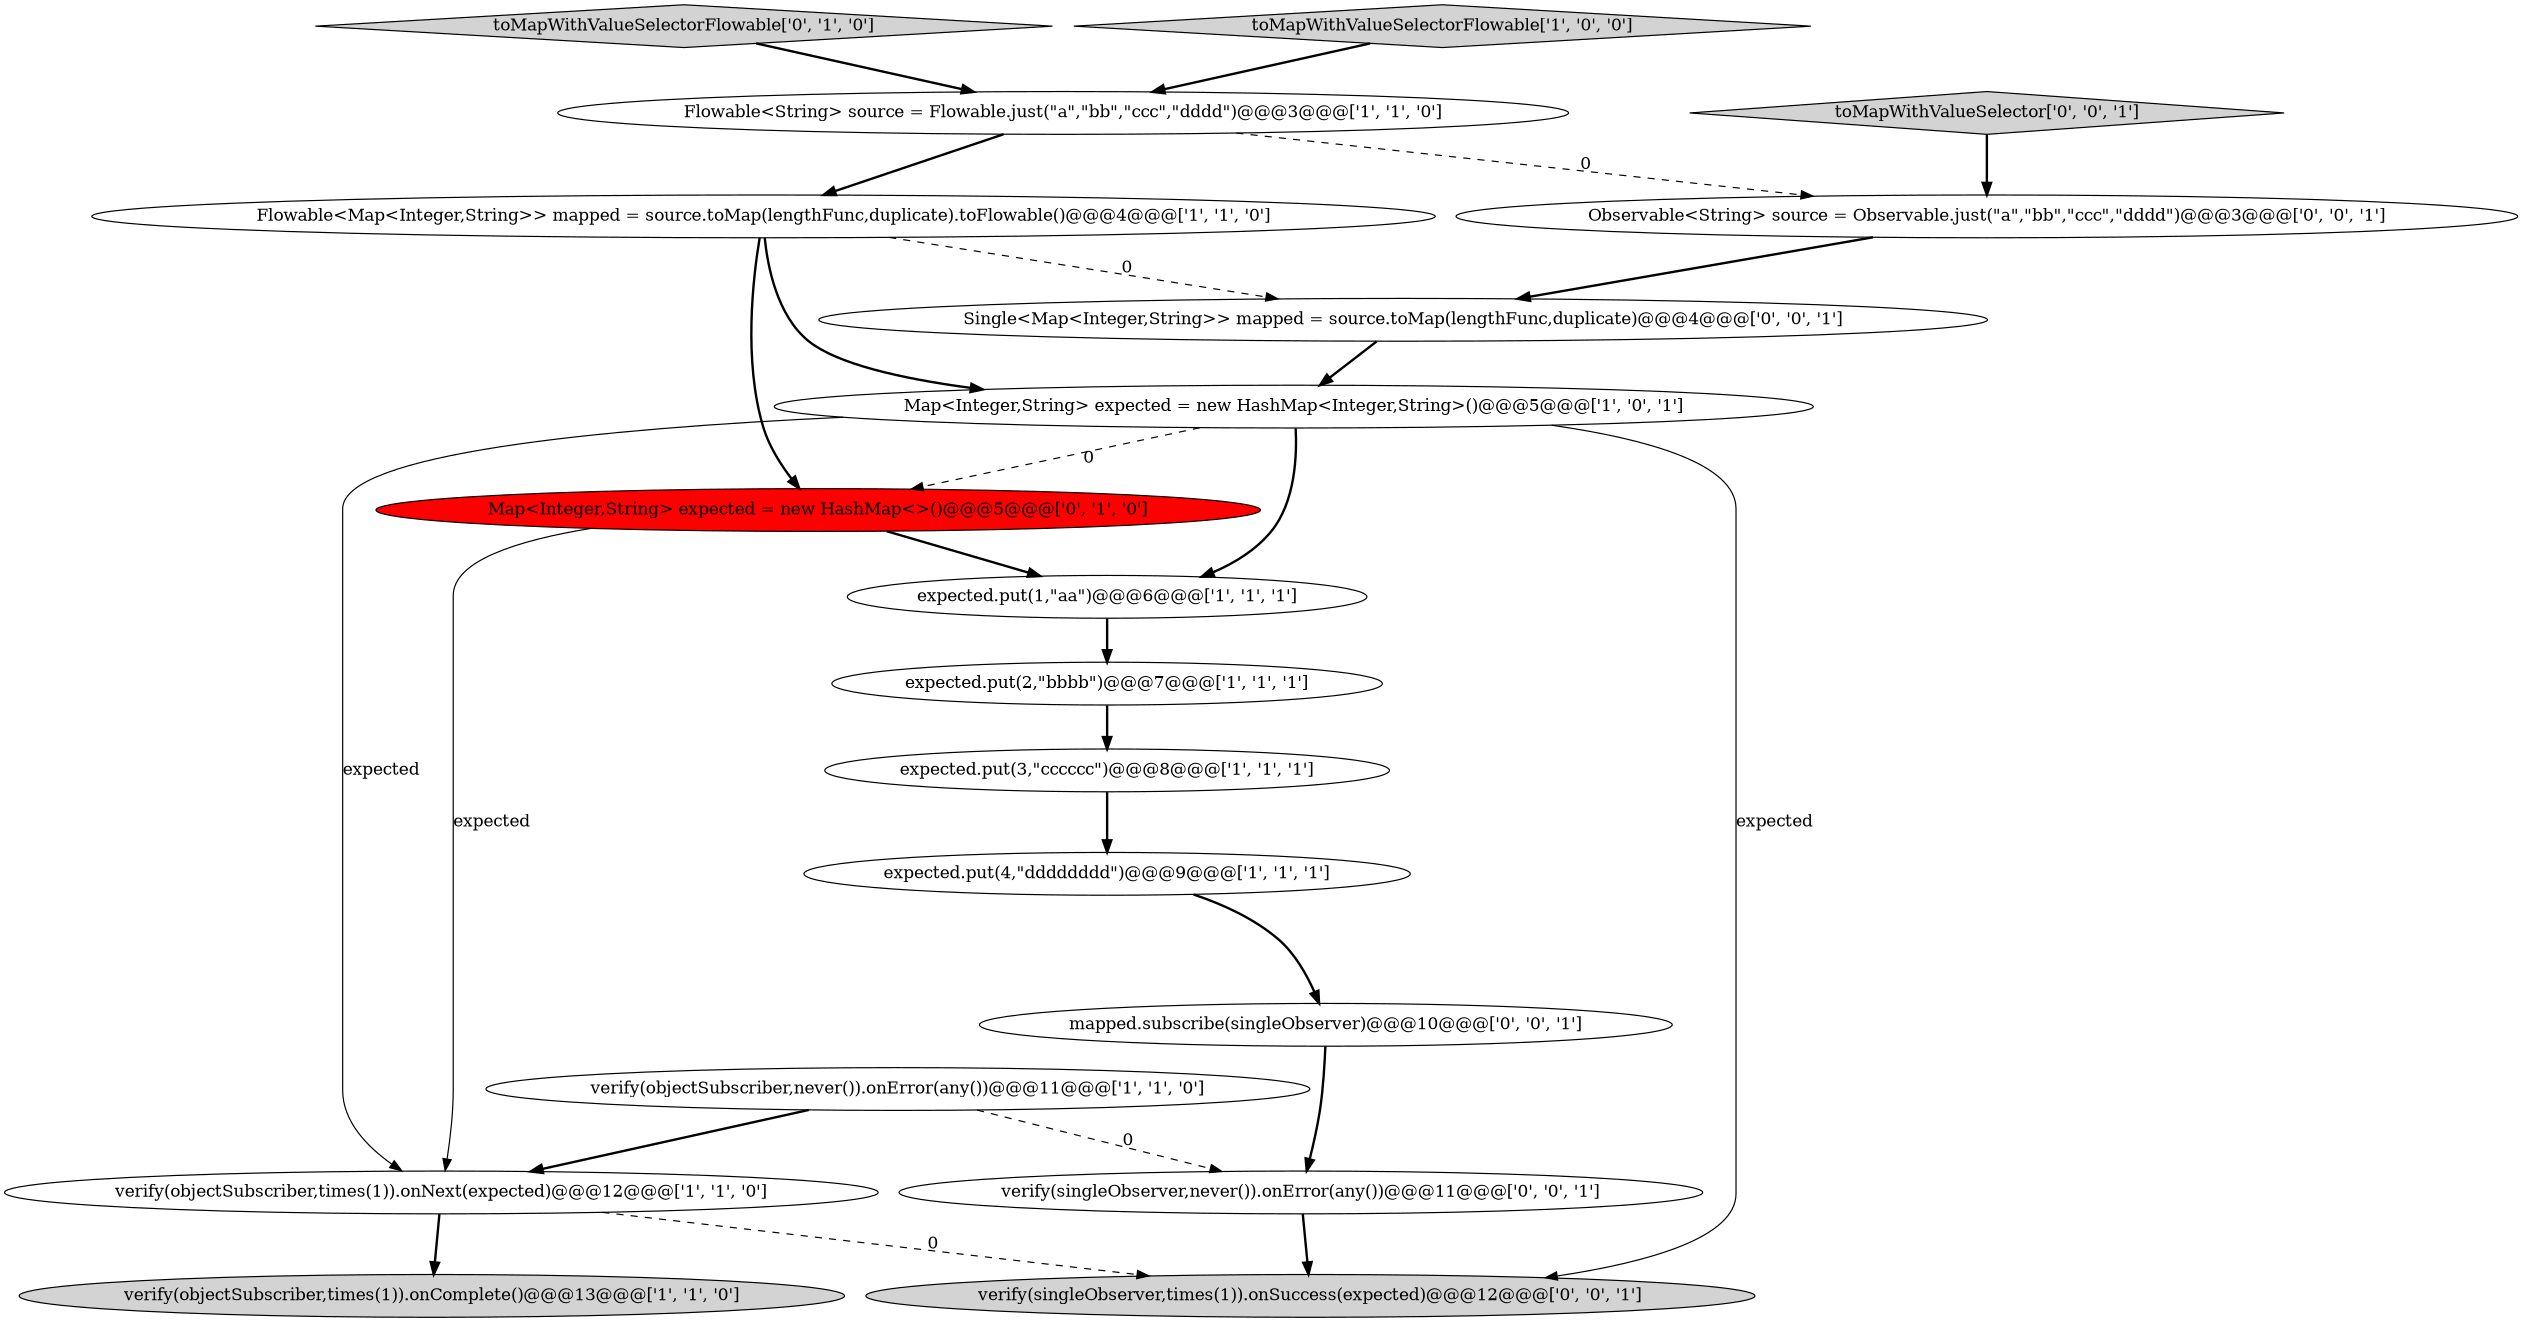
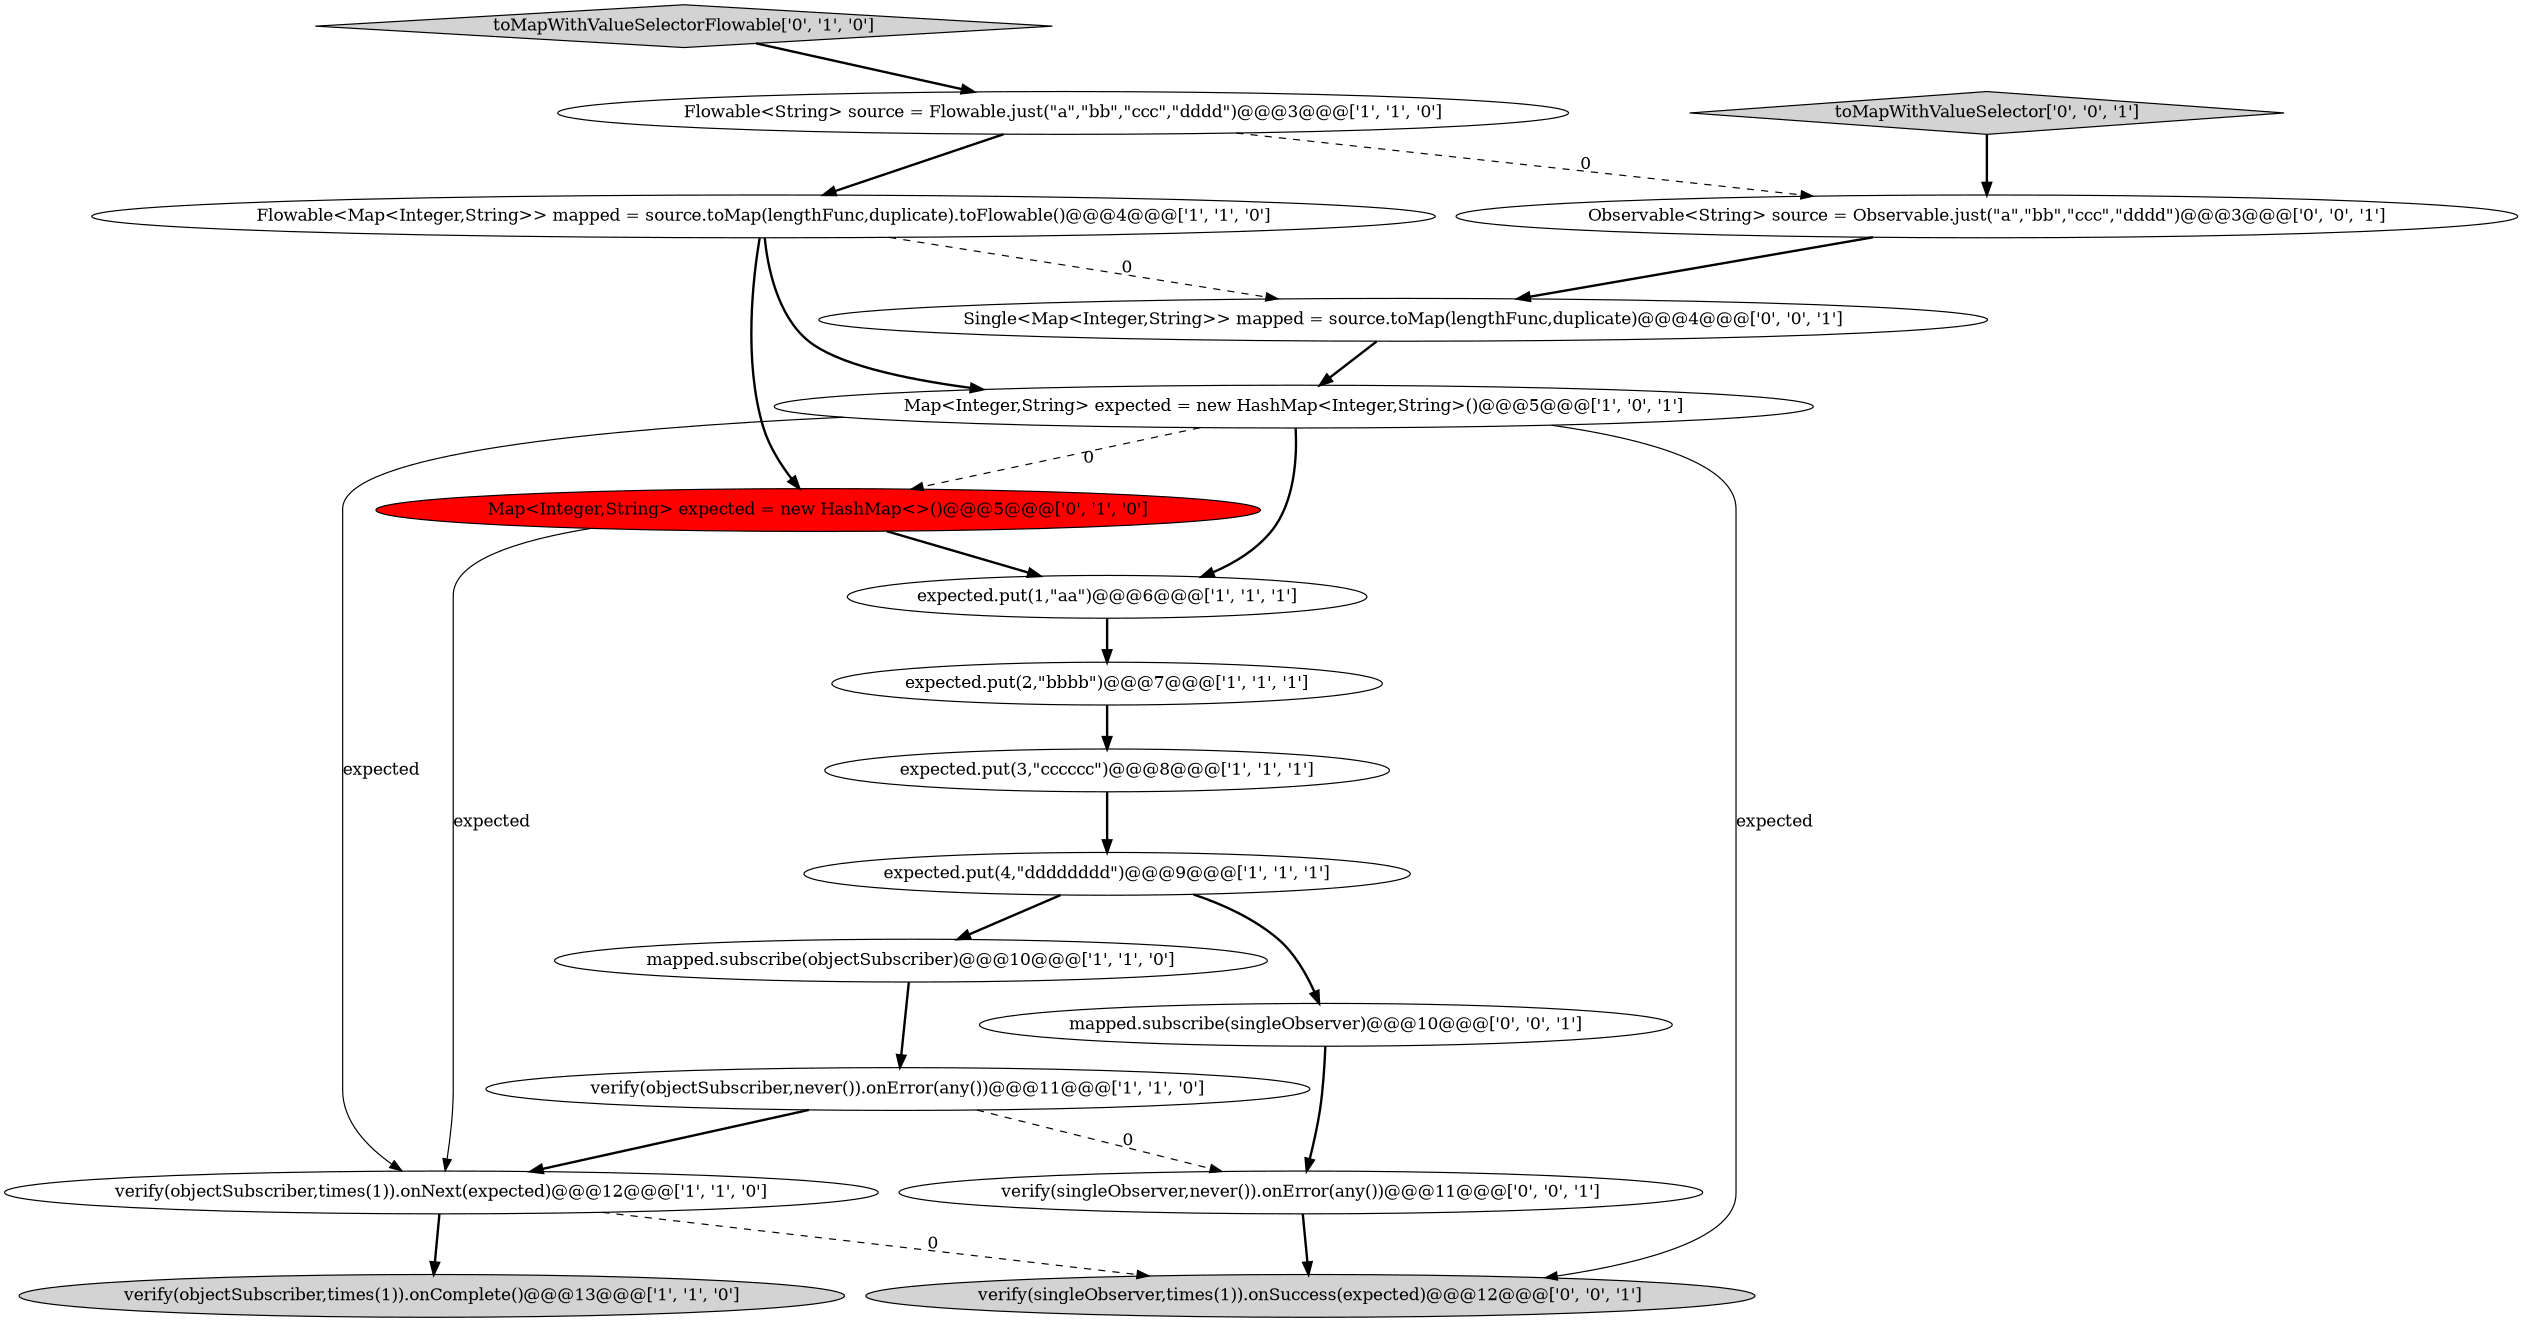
node "toMapWithValueSelectorFlowable['1', '0', '0']": removed
node "mapped.subscribe(objectSubscriber)@@@10@@@['1', '1', '0']": added
